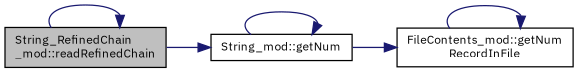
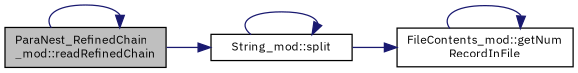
node "String_RefinedChain _mod::readRefinedChain": label "String_RefinedChain _mod::readRefinedChain" -> "ParaNest_RefinedChain _mod::readRefinedChain"
node "String_mod::getNum": label "String_mod::getNum" -> "String_mod::split"
